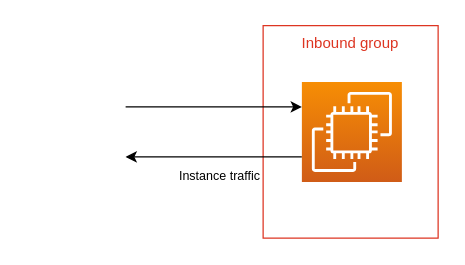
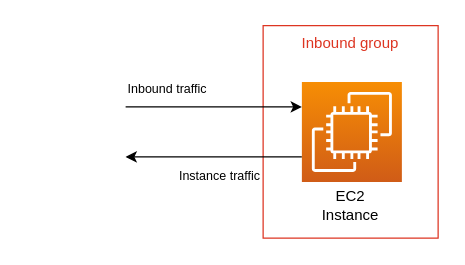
node "Inbound traffic": added
node "EC2 Instance": added
